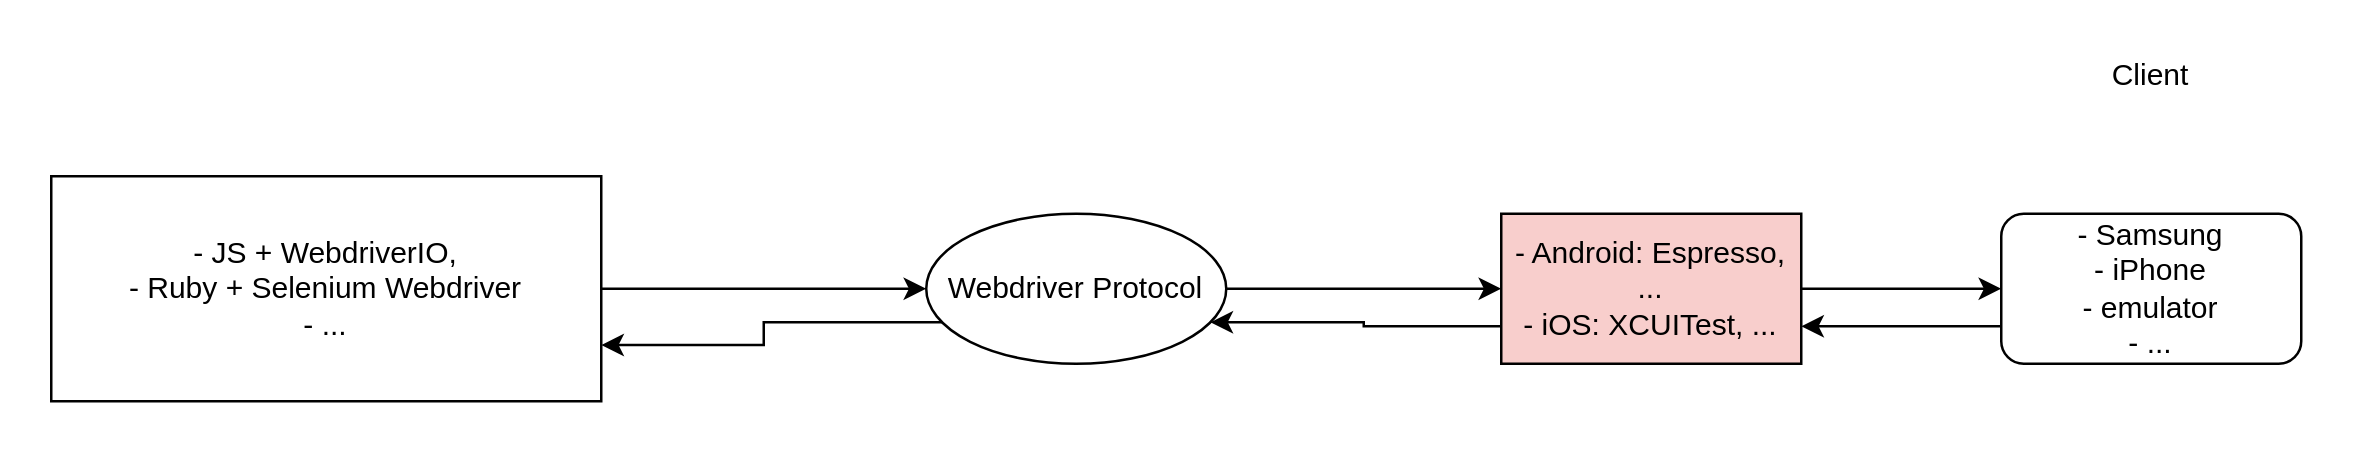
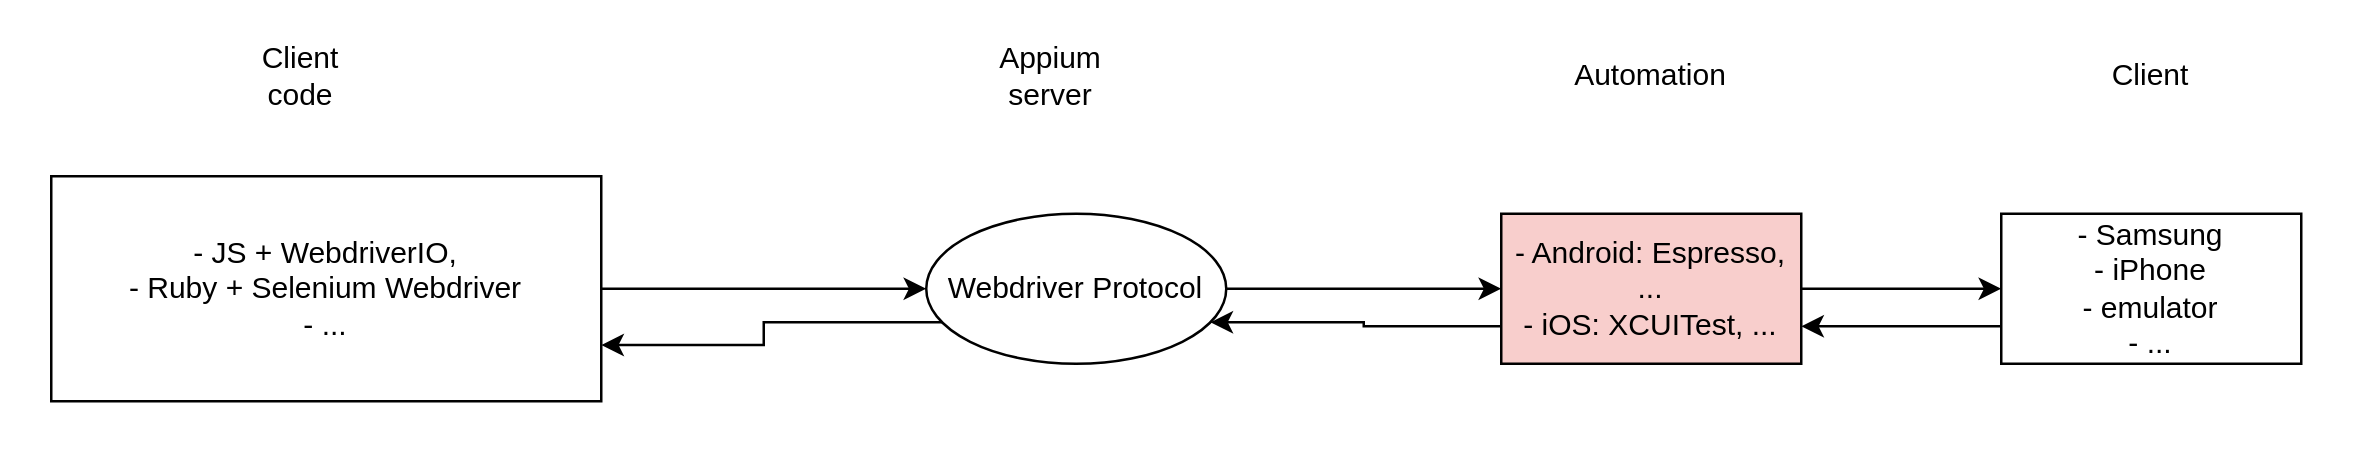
node "Client code": added
node "Appium server": added
node "Automation": added
node "- Samsung - iPhone - emulator - ...": shape rounded rectangle -> rectangle
